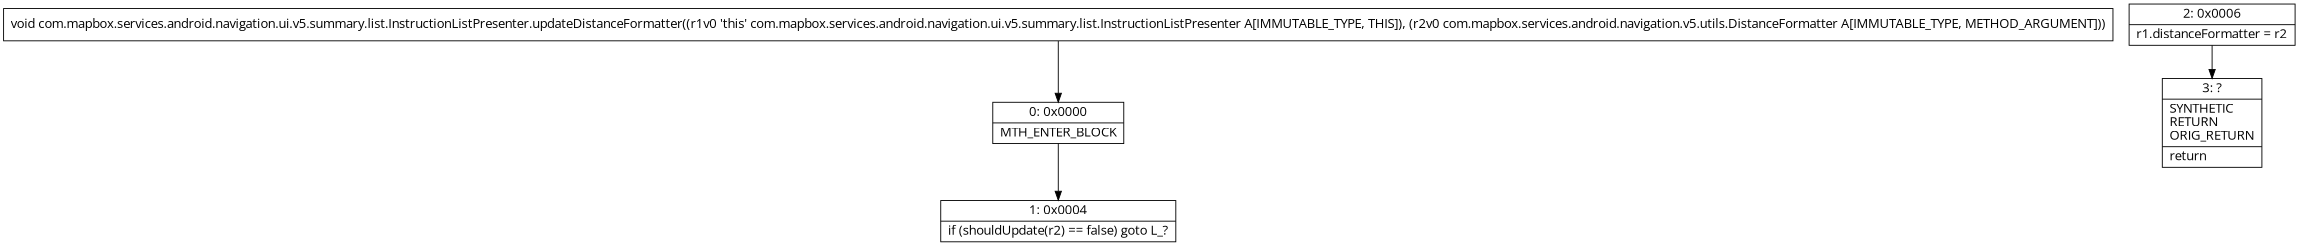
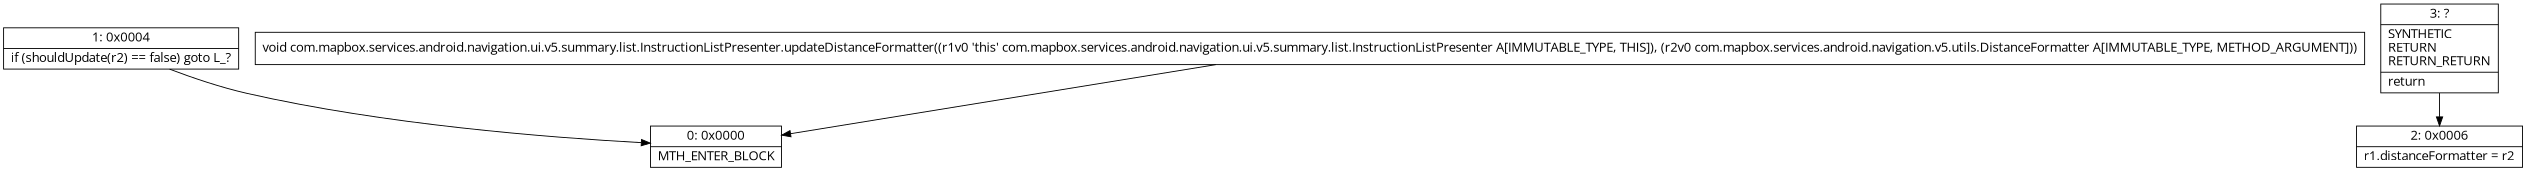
edge "2: 0x0006" -> "3: ?": reversed
node "3: ?": text "ORIG_RETURN" -> "RETURN_RETURN"
edge "0: 0x0000" -> "1: 0x0004": reversed
